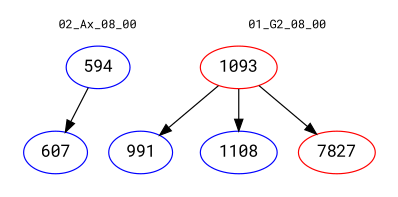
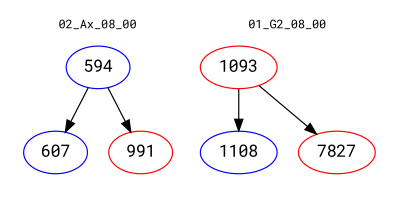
edge "1093" -> "991": now "594" -> "991"
node "991": color blue -> red
